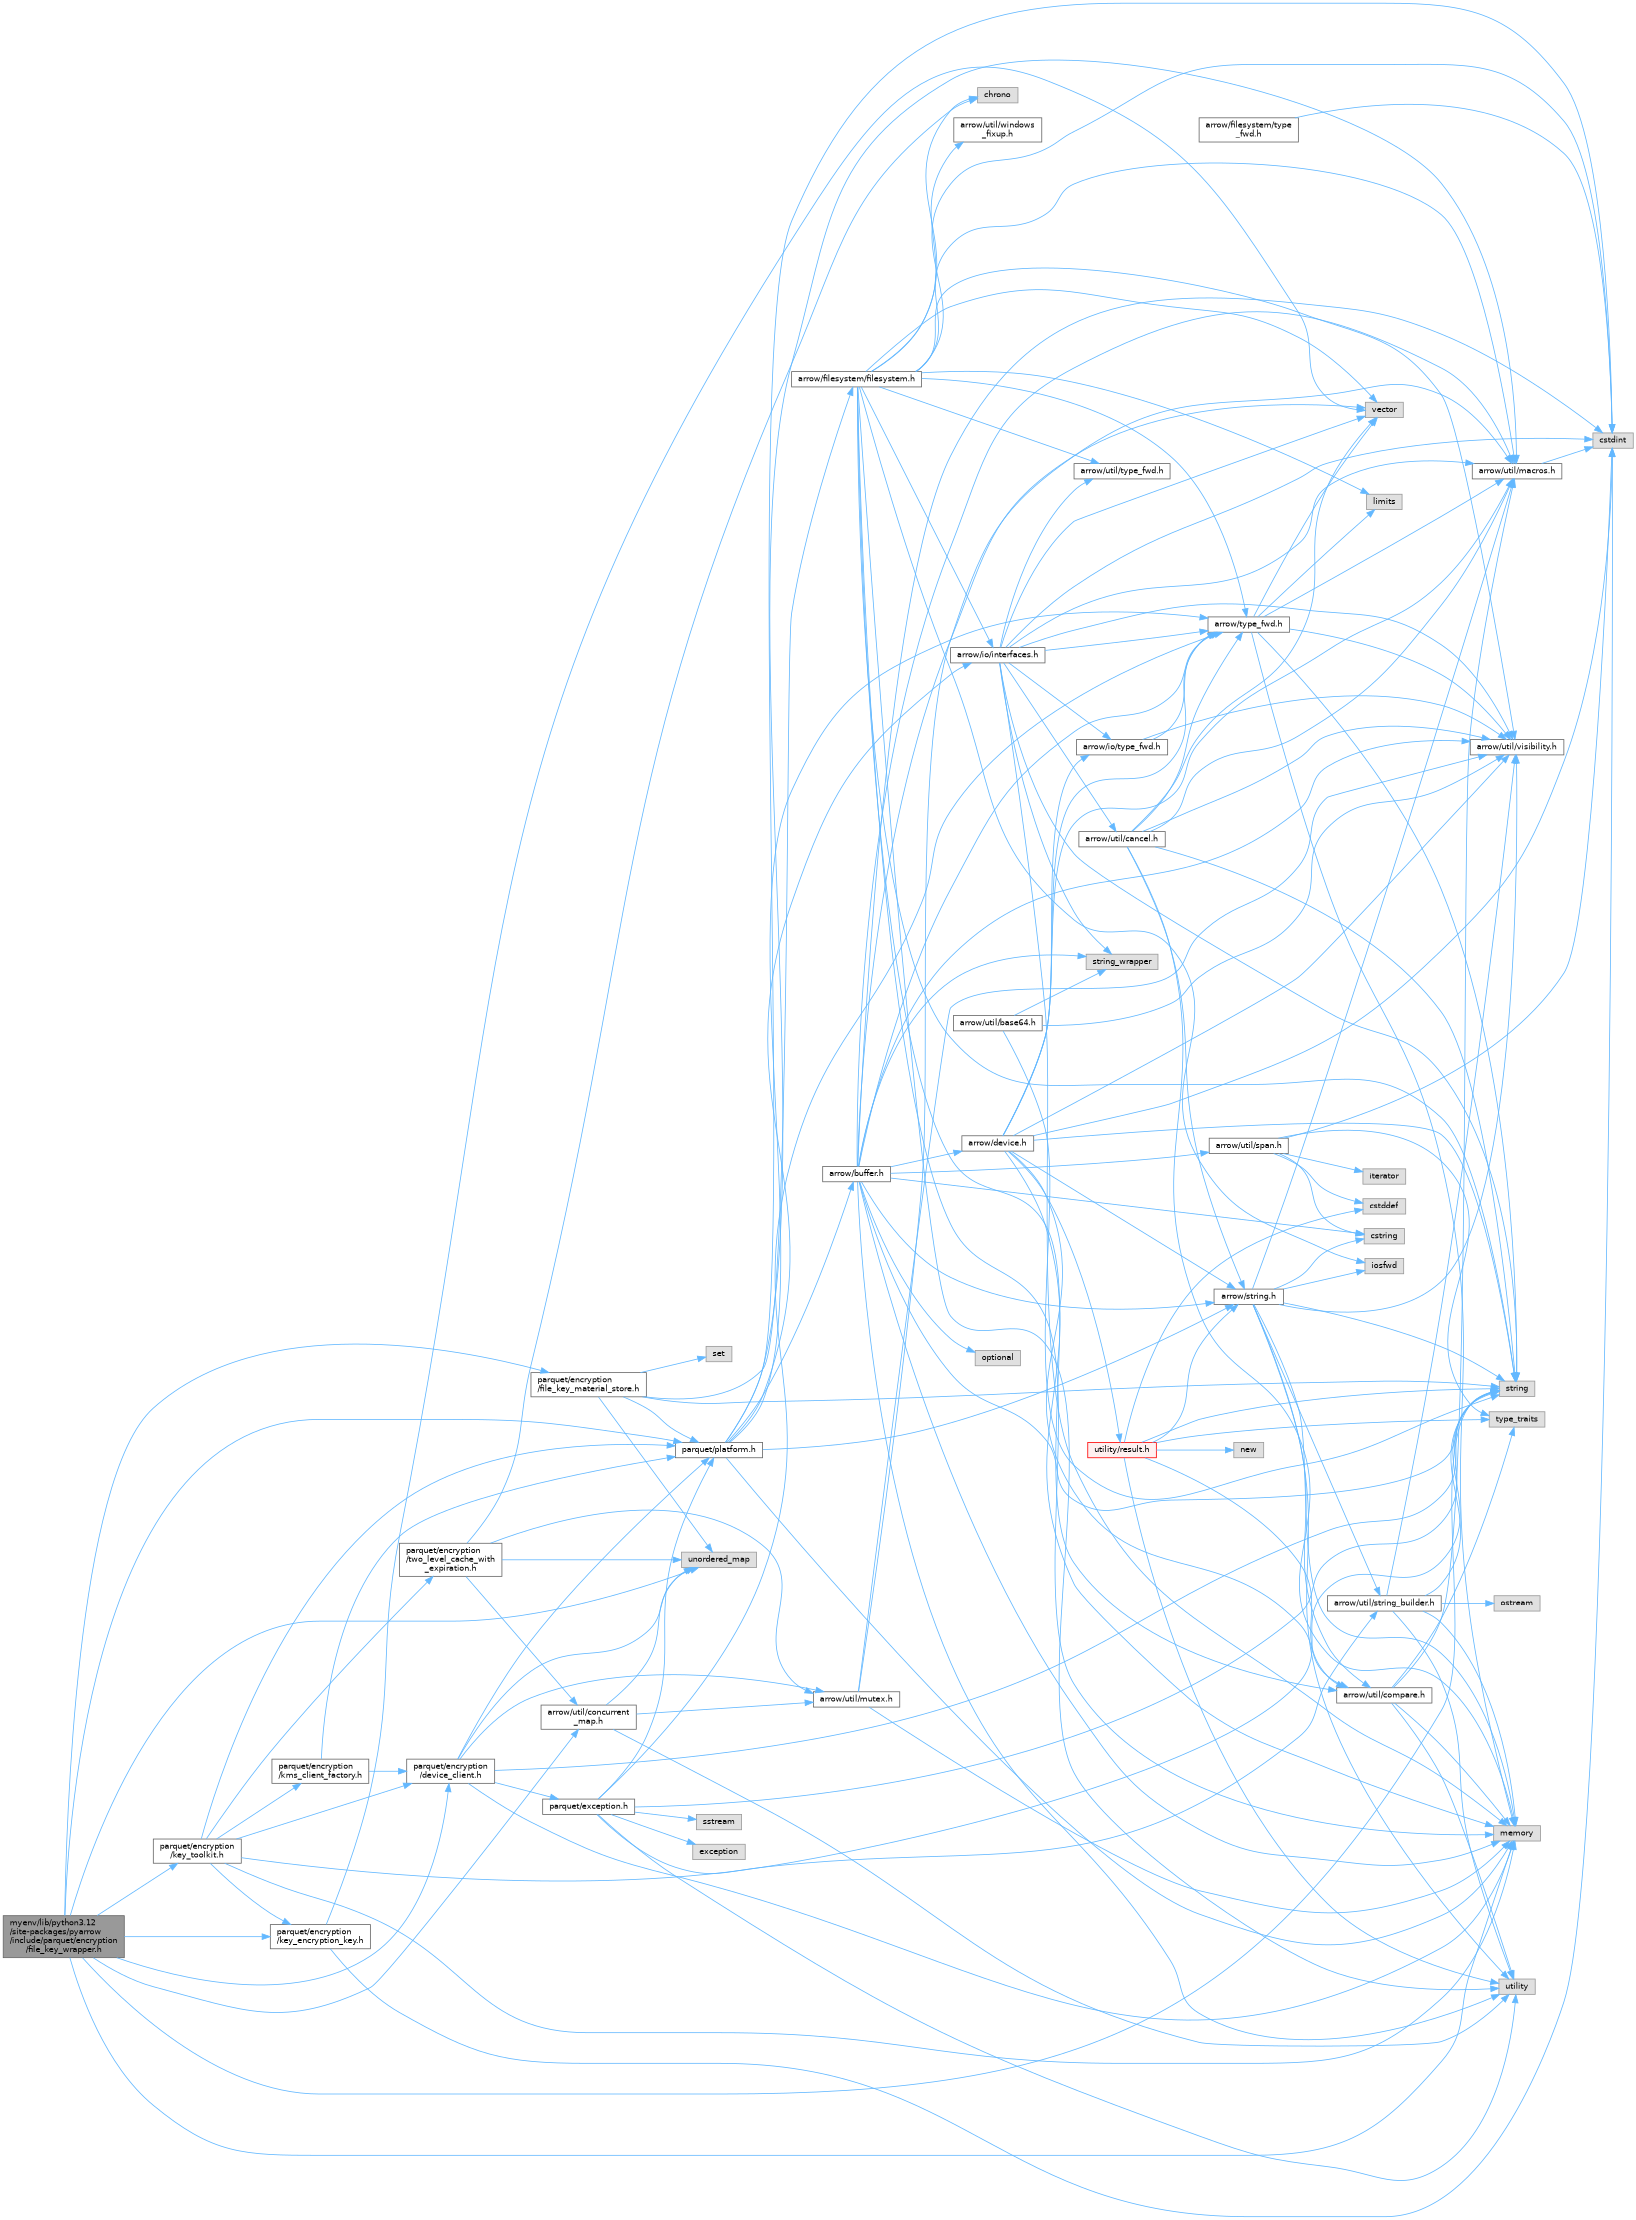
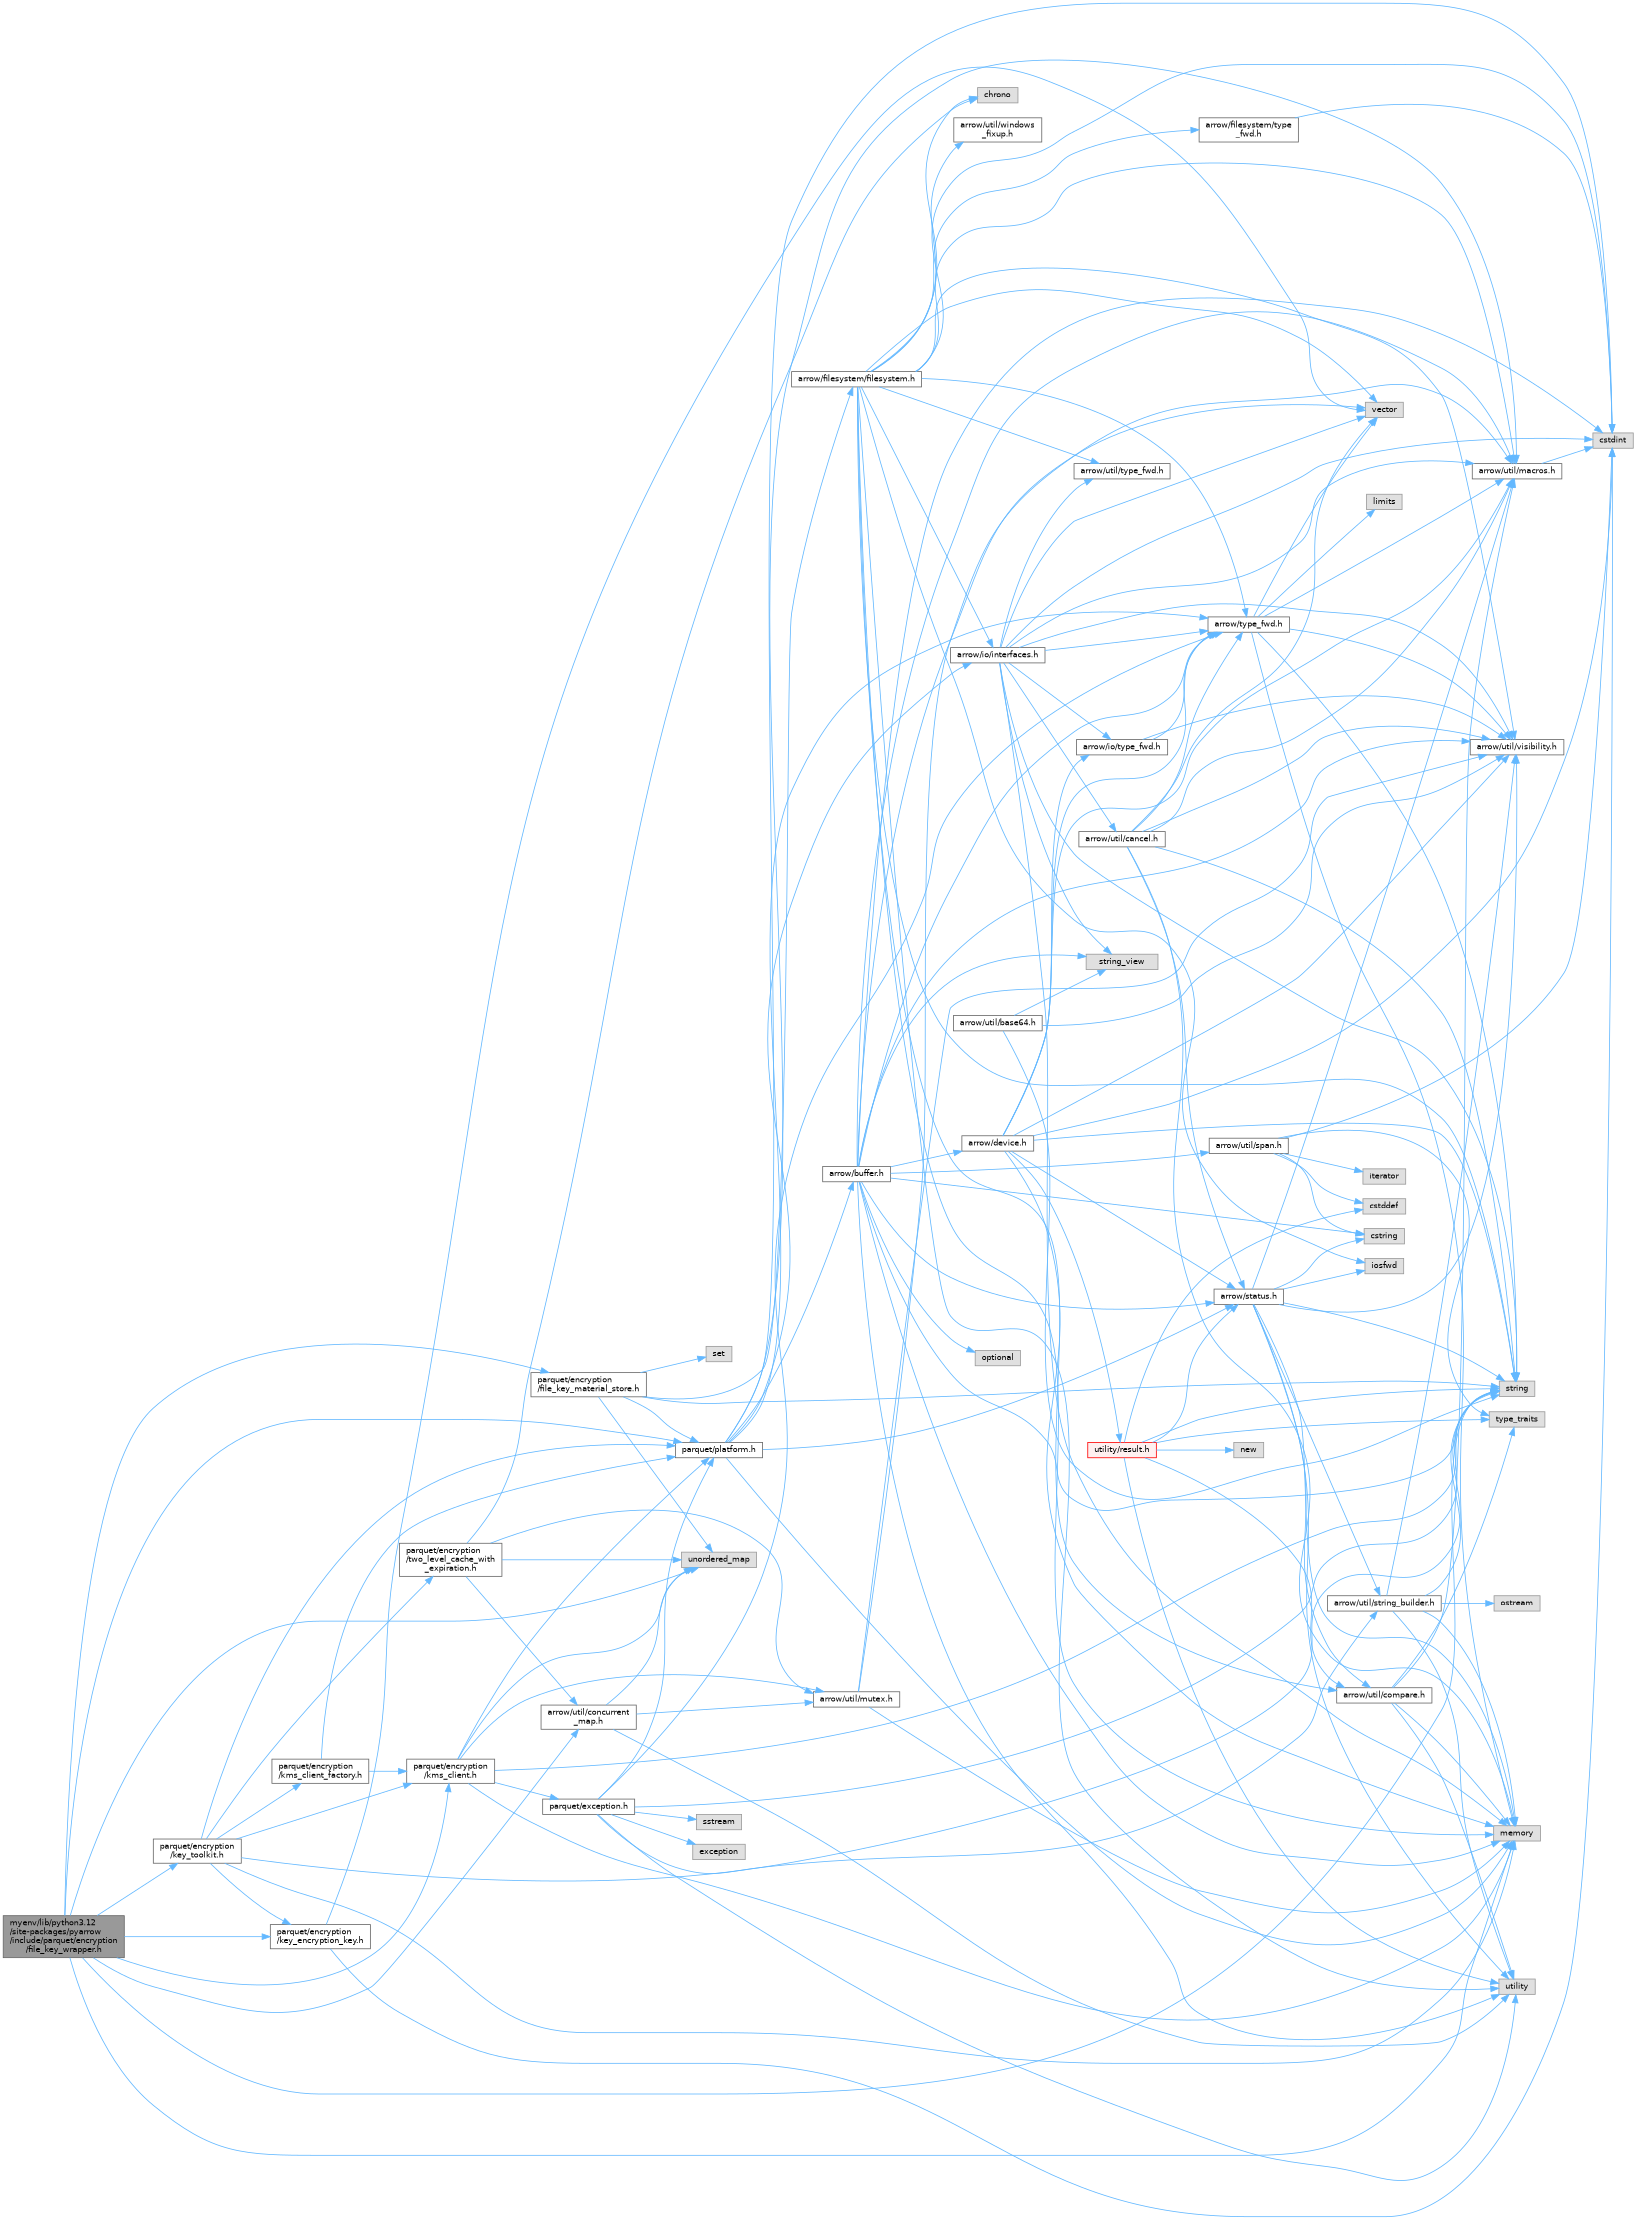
edge "arrow/filesystem/filesystem.h" -> "limits": now "arrow/filesystem/filesystem.h" -> "arrow/filesystem/type _fwd.h"
node "string_wrapper": label "string_wrapper" -> "string_view"
node "arrow/string.h": label "arrow/string.h" -> "arrow/status.h"
edge "arrow/device.h" -> "arrow/util/compare.h": removed
node "parquet/encryption /device_client.h": label "parquet/encryption /device_client.h" -> "parquet/encryption /kms_client.h"
